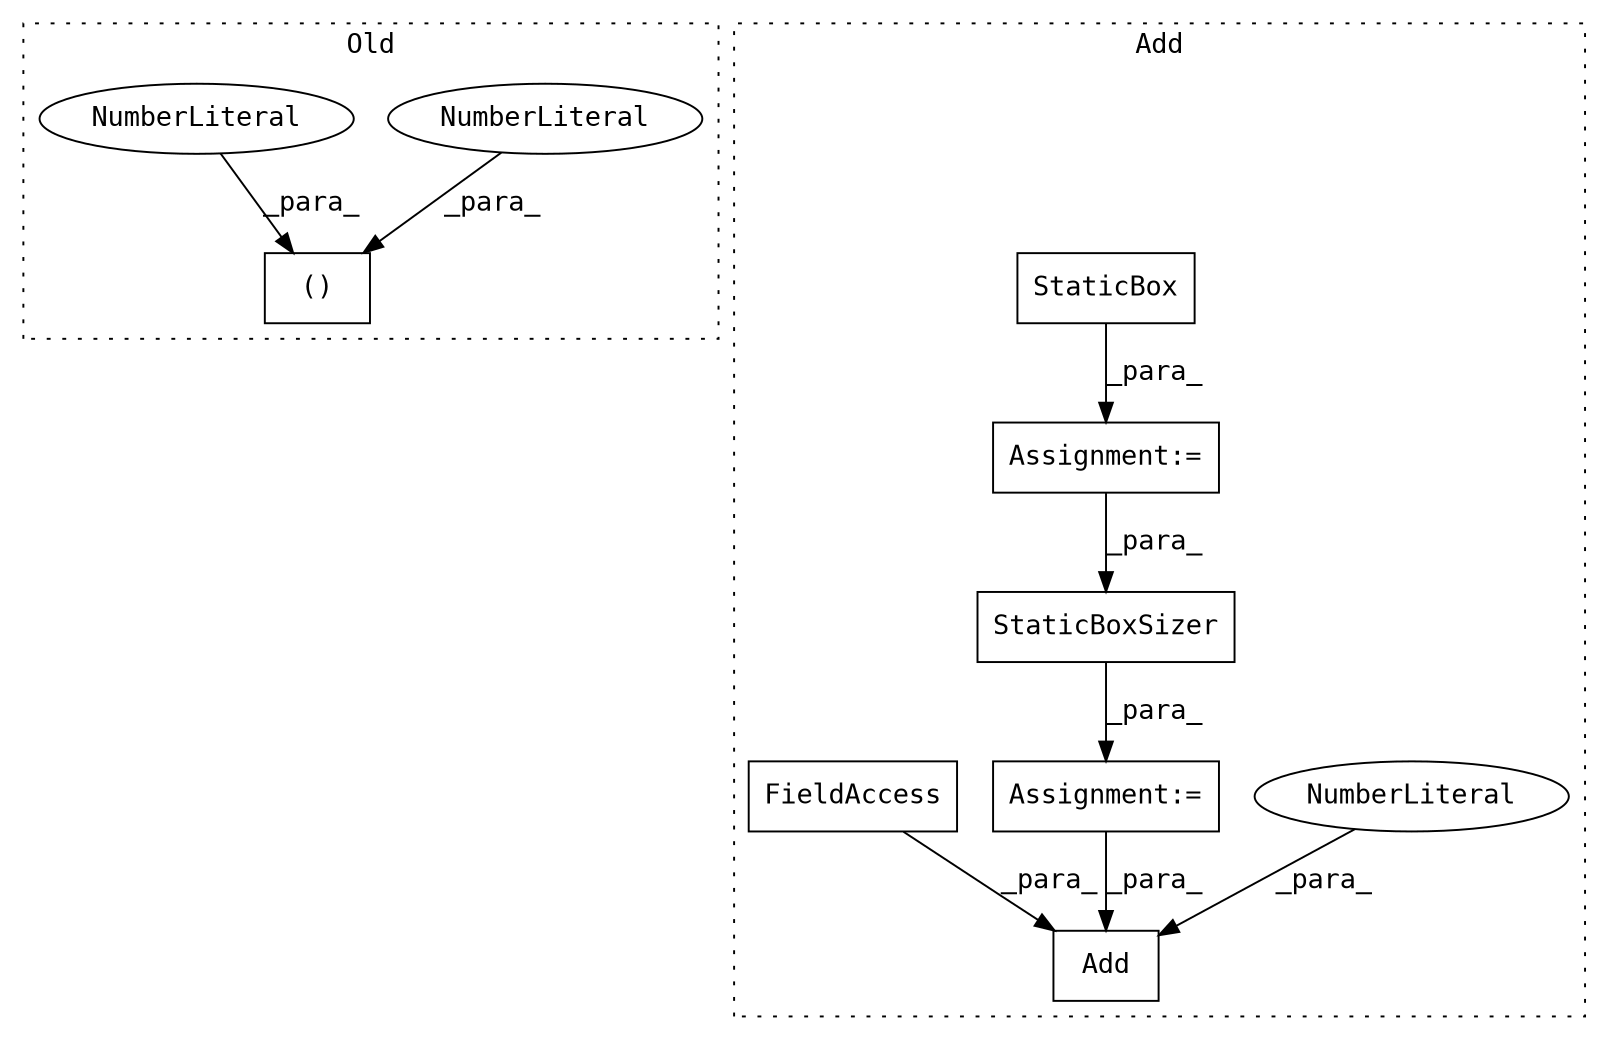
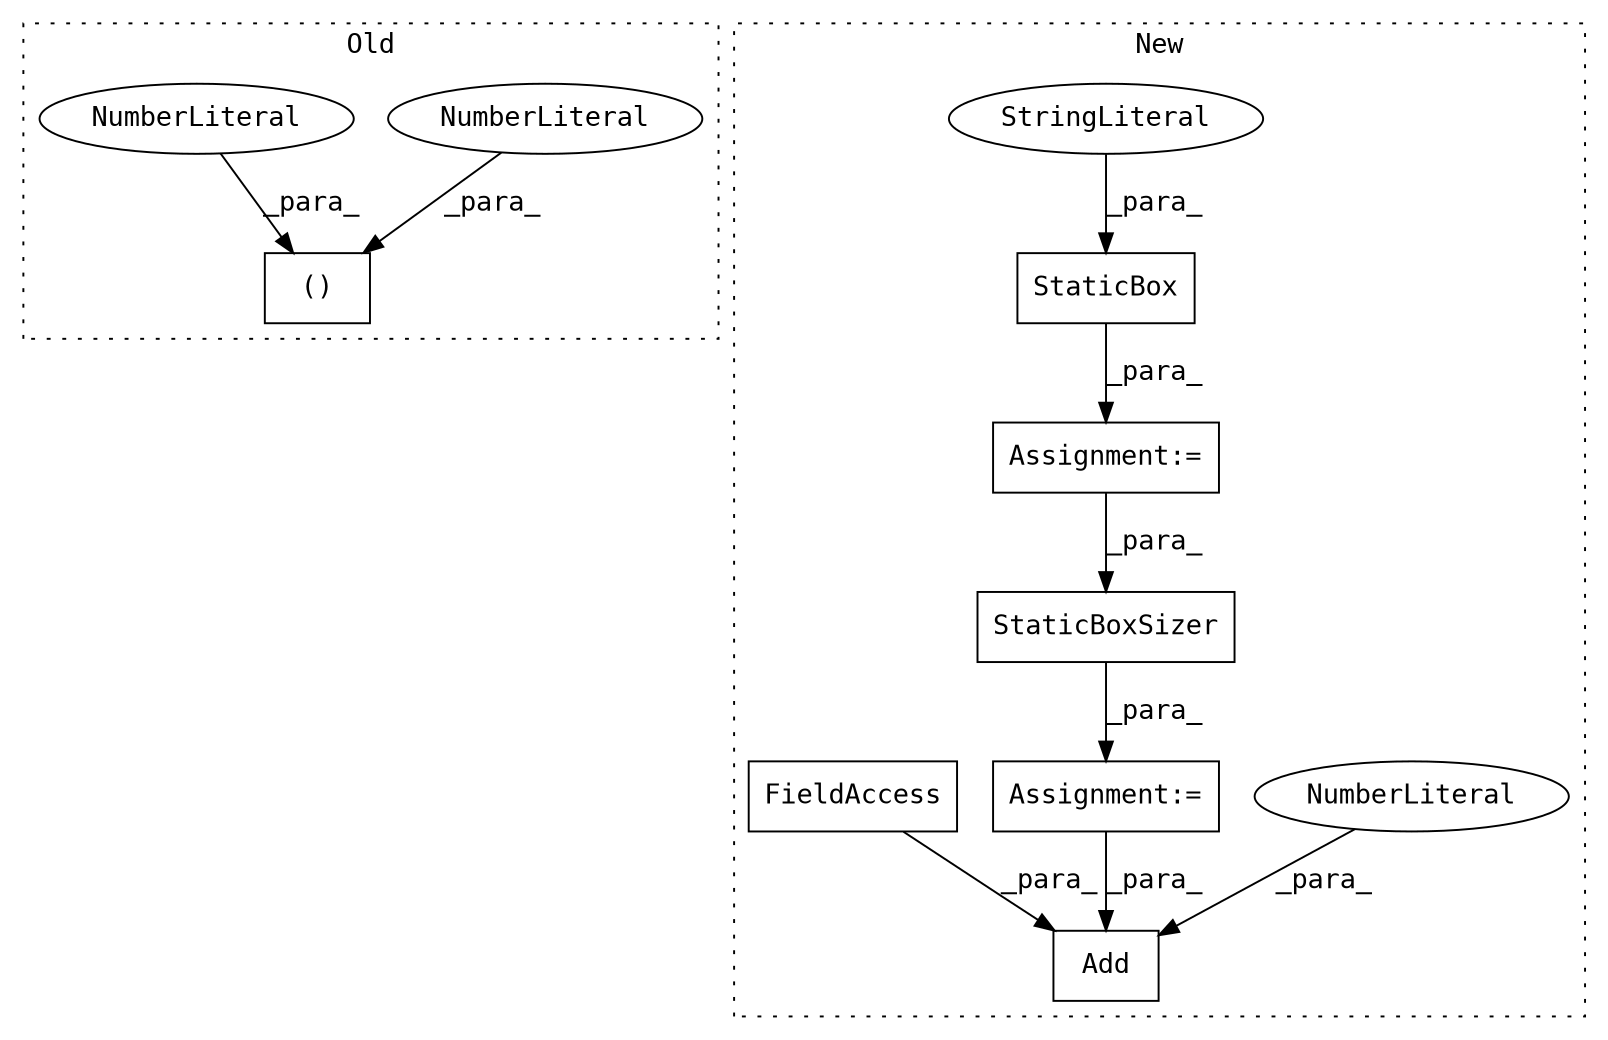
cluster "Add": label "Add" -> "New"
node "StringLiteral": added
